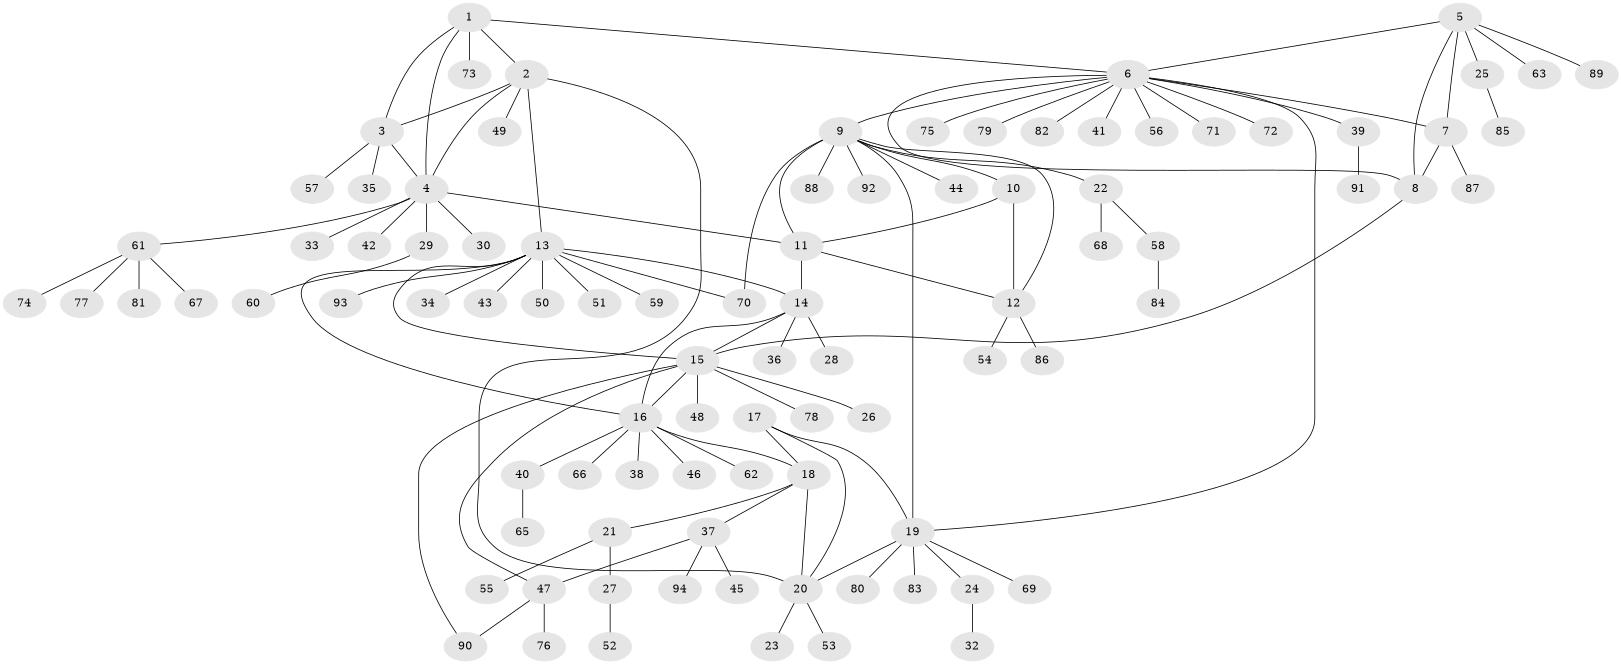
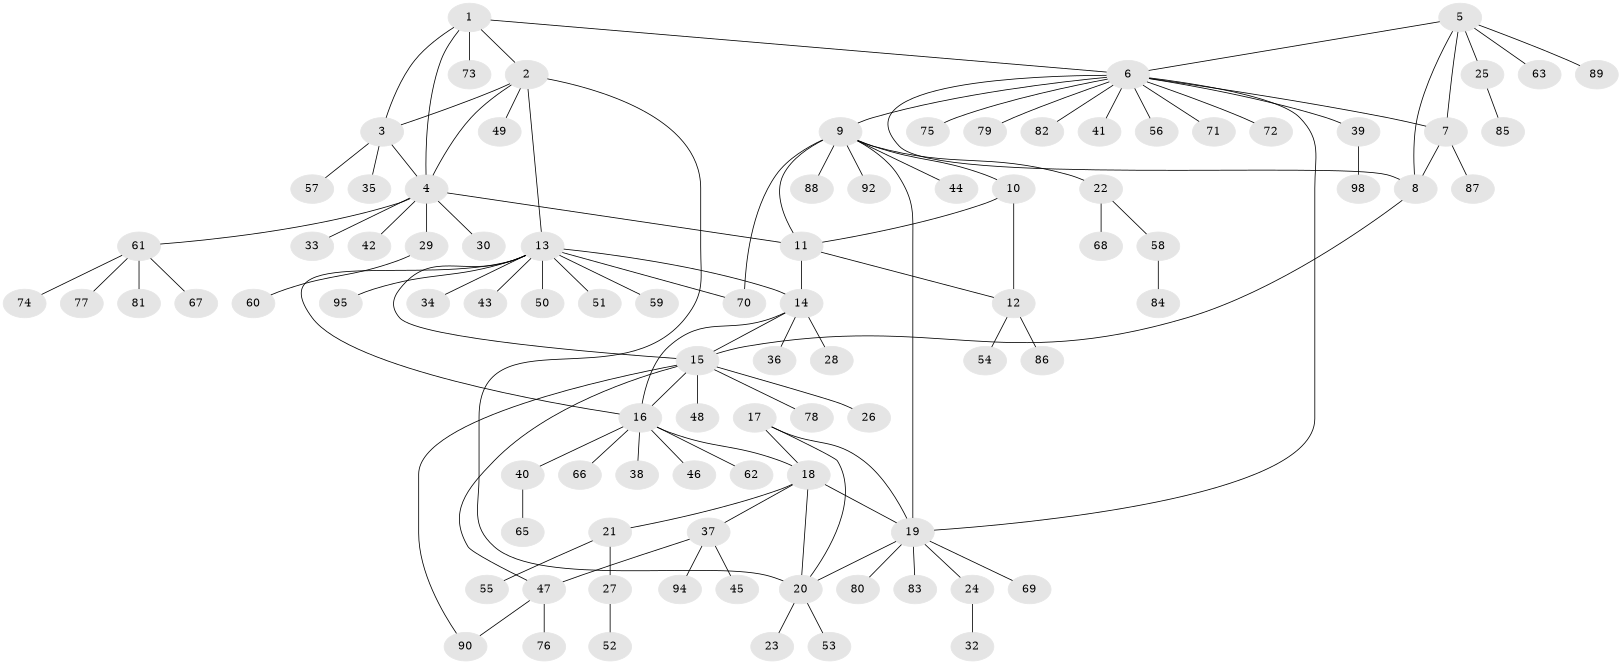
edge "9" -- "12": removed
node "91": label "91" -> "98"
node "93": label "93" -> "95"
edge "18" -- "19": added
